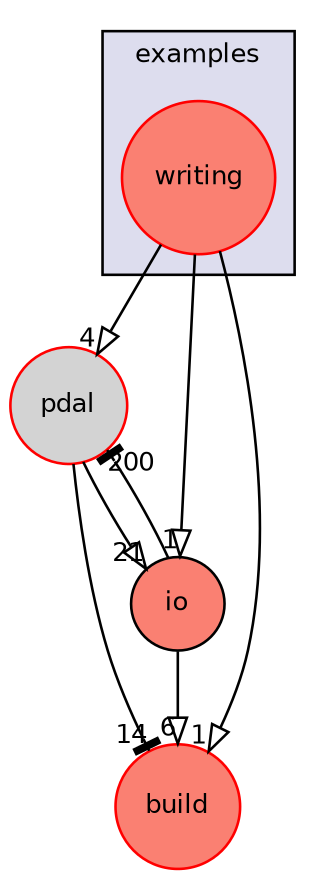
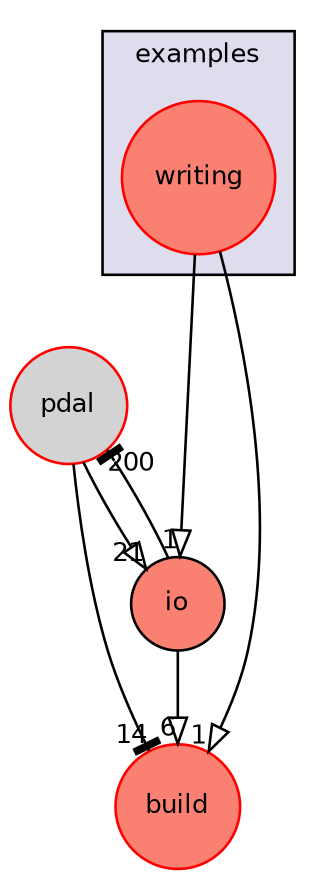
edge "writing" -> "pdal": removed
